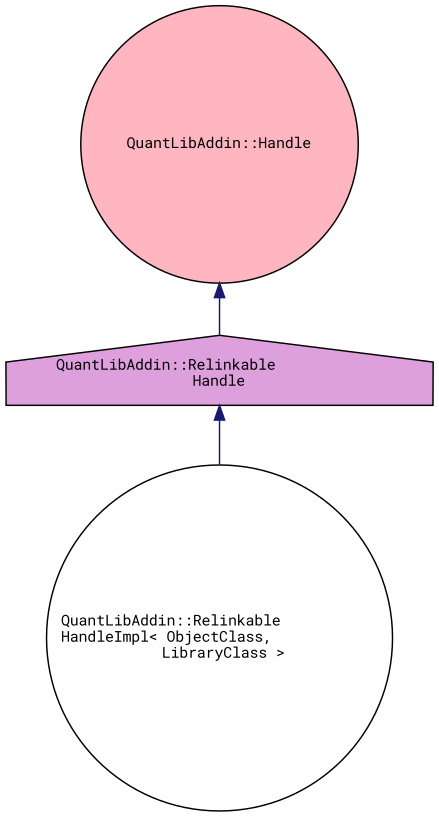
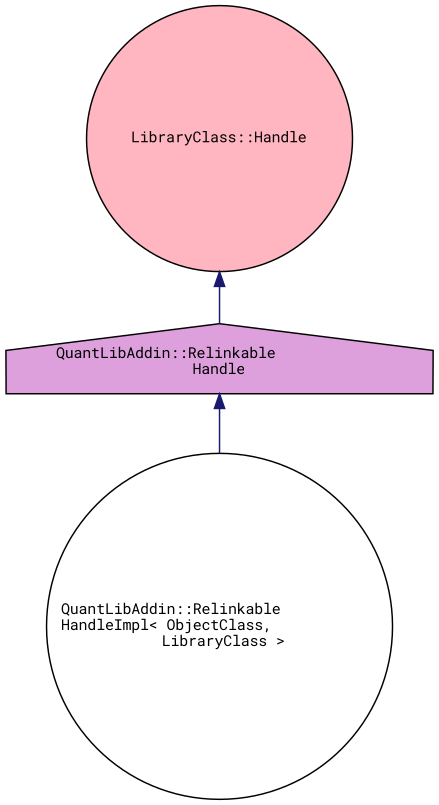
node "QuantLibAddin::Handle": label "QuantLibAddin::Handle" -> "LibraryClass::Handle"
